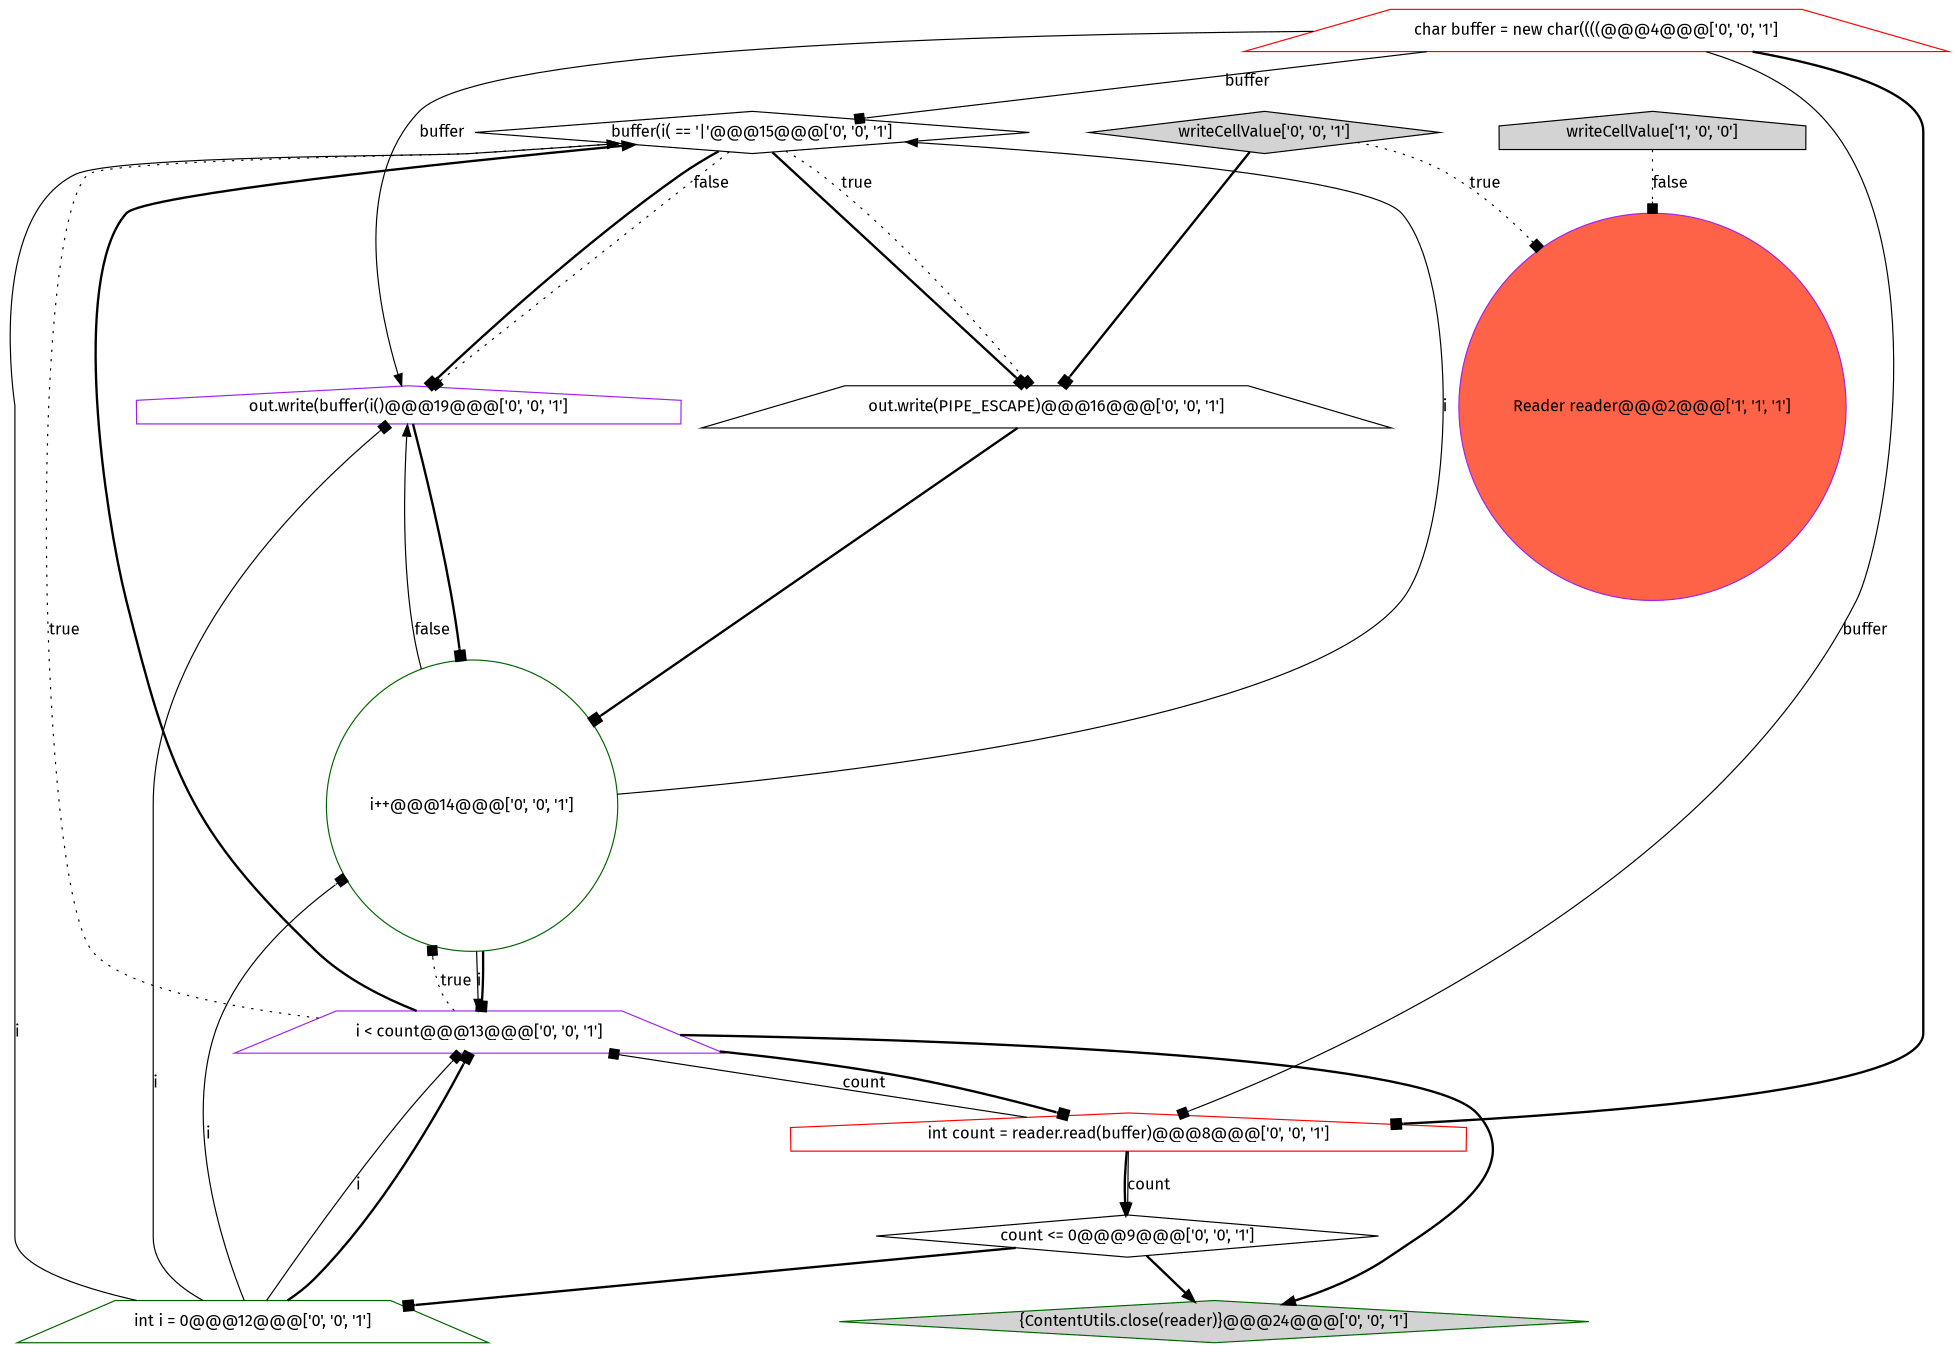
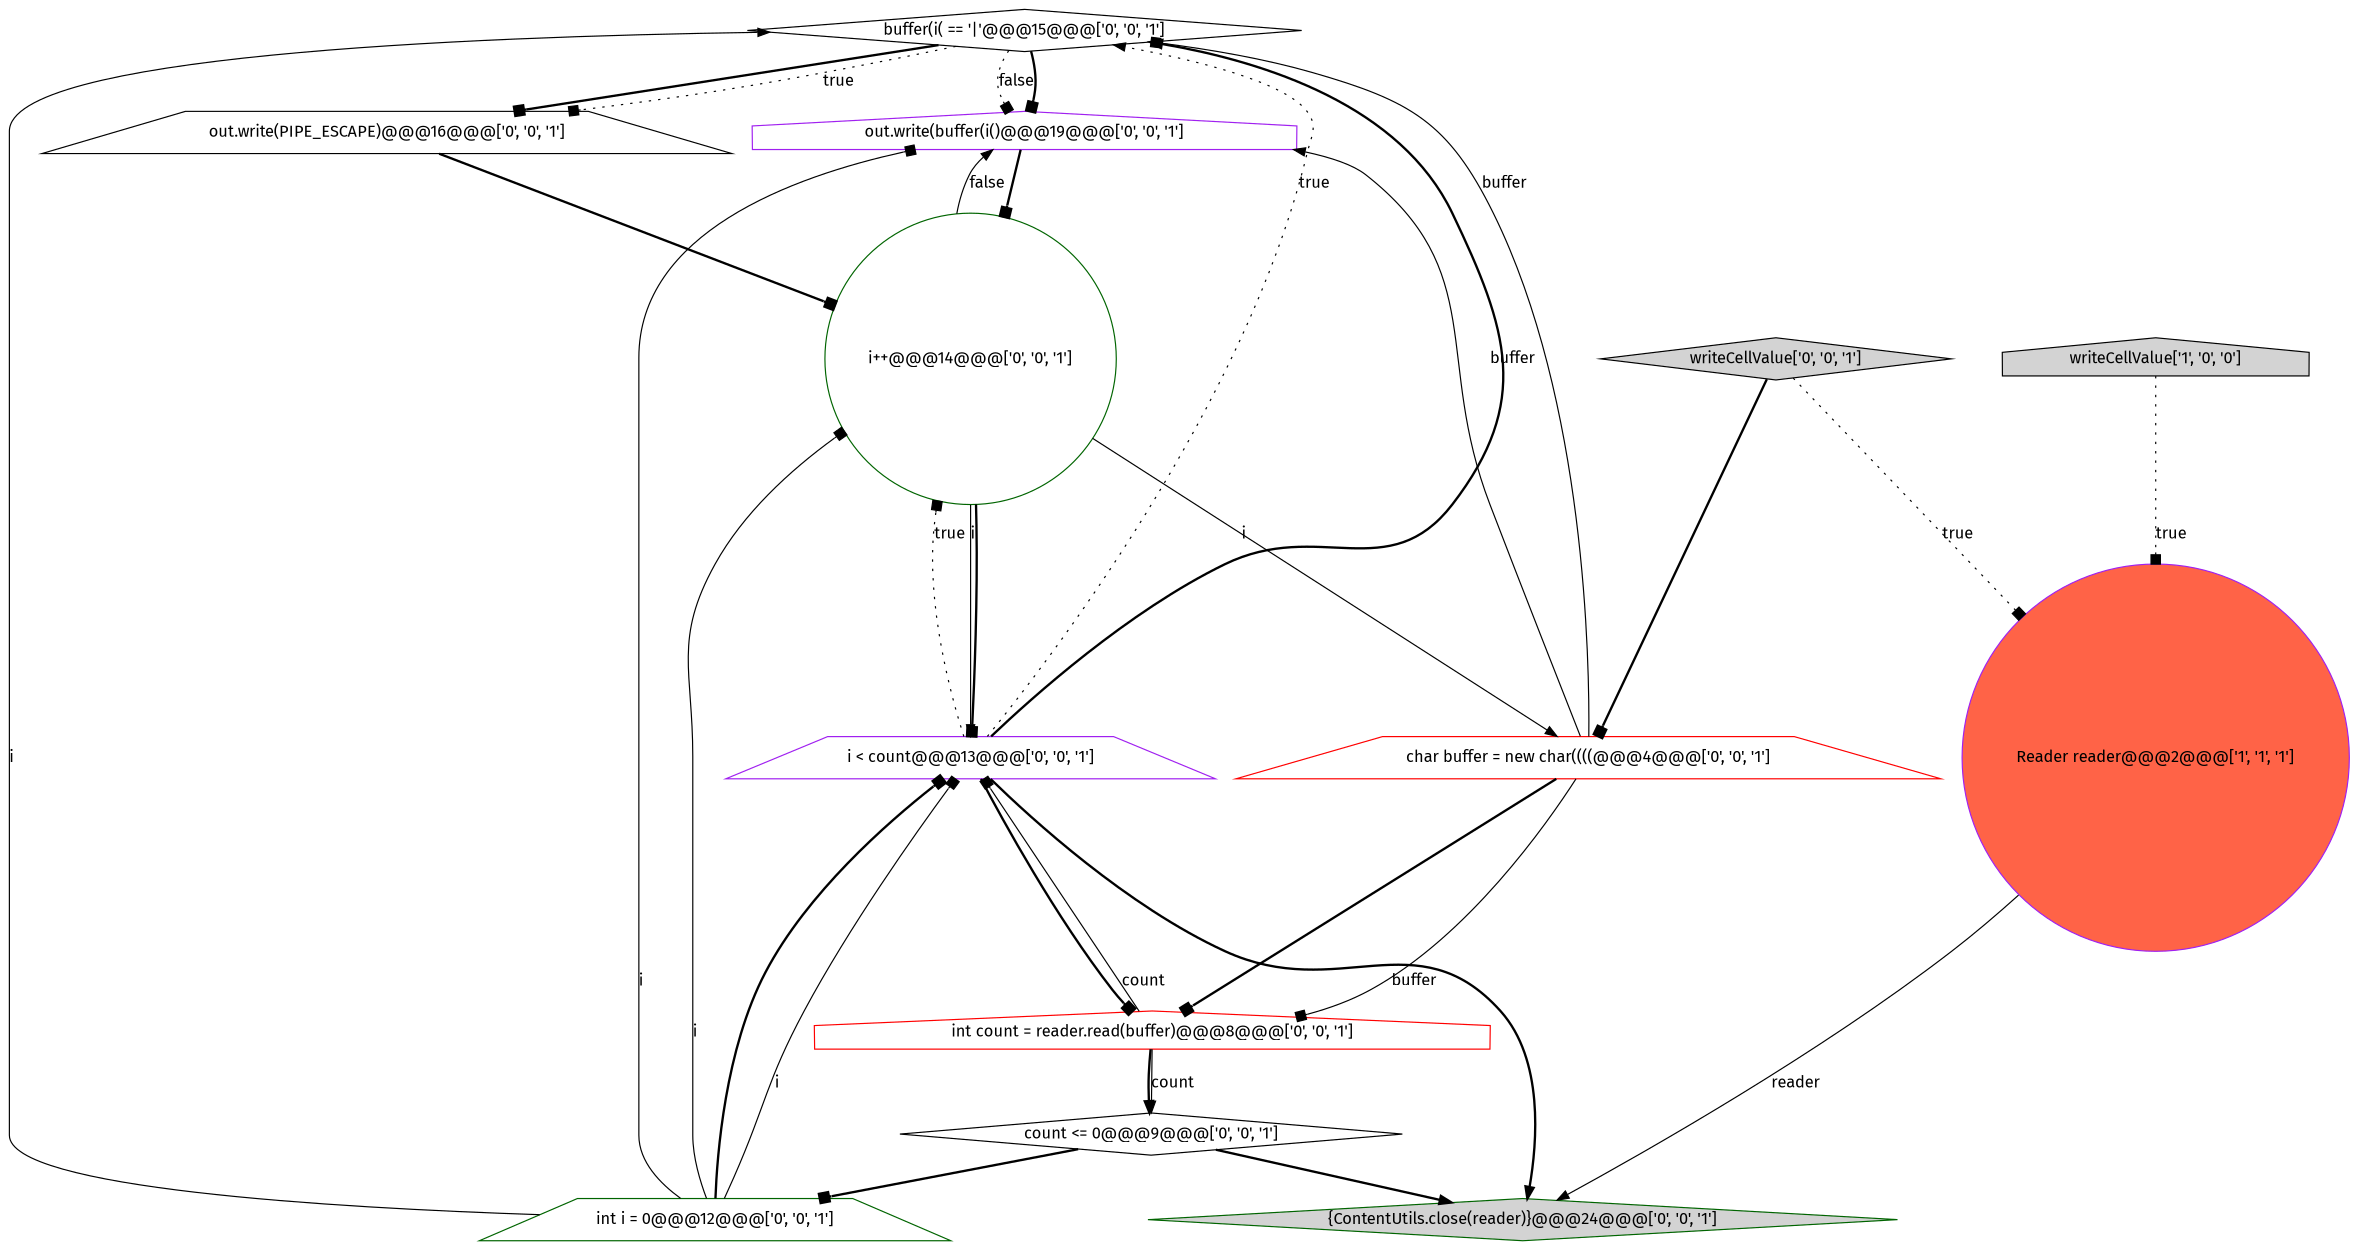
edge "writeCellValue['1', '0', '0']" -> "Reader reader@@@2@@@['1', '1', '1']": label "false" -> "true"
edge "writeCellValue['0', '0', '1']" -> "out.write(PIPE_ESCAPE)@@@16@@@['0', '0', '1']": now "writeCellValue['0', '0', '1']" -> "char buffer = new char((((@@@4@@@['0', '0', '1']"
edge "i++@@@14@@@['0', '0', '1']" -> "buffer(i( == '|'@@@15@@@['0', '0', '1']": now "i++@@@14@@@['0', '0', '1']" -> "char buffer = new char((((@@@4@@@['0', '0', '1']"
edge "Reader reader@@@2@@@['1', '1', '1']" -> "{ContentUtils.close(reader)}@@@24@@@['0', '0', '1']": added, label "reader"
